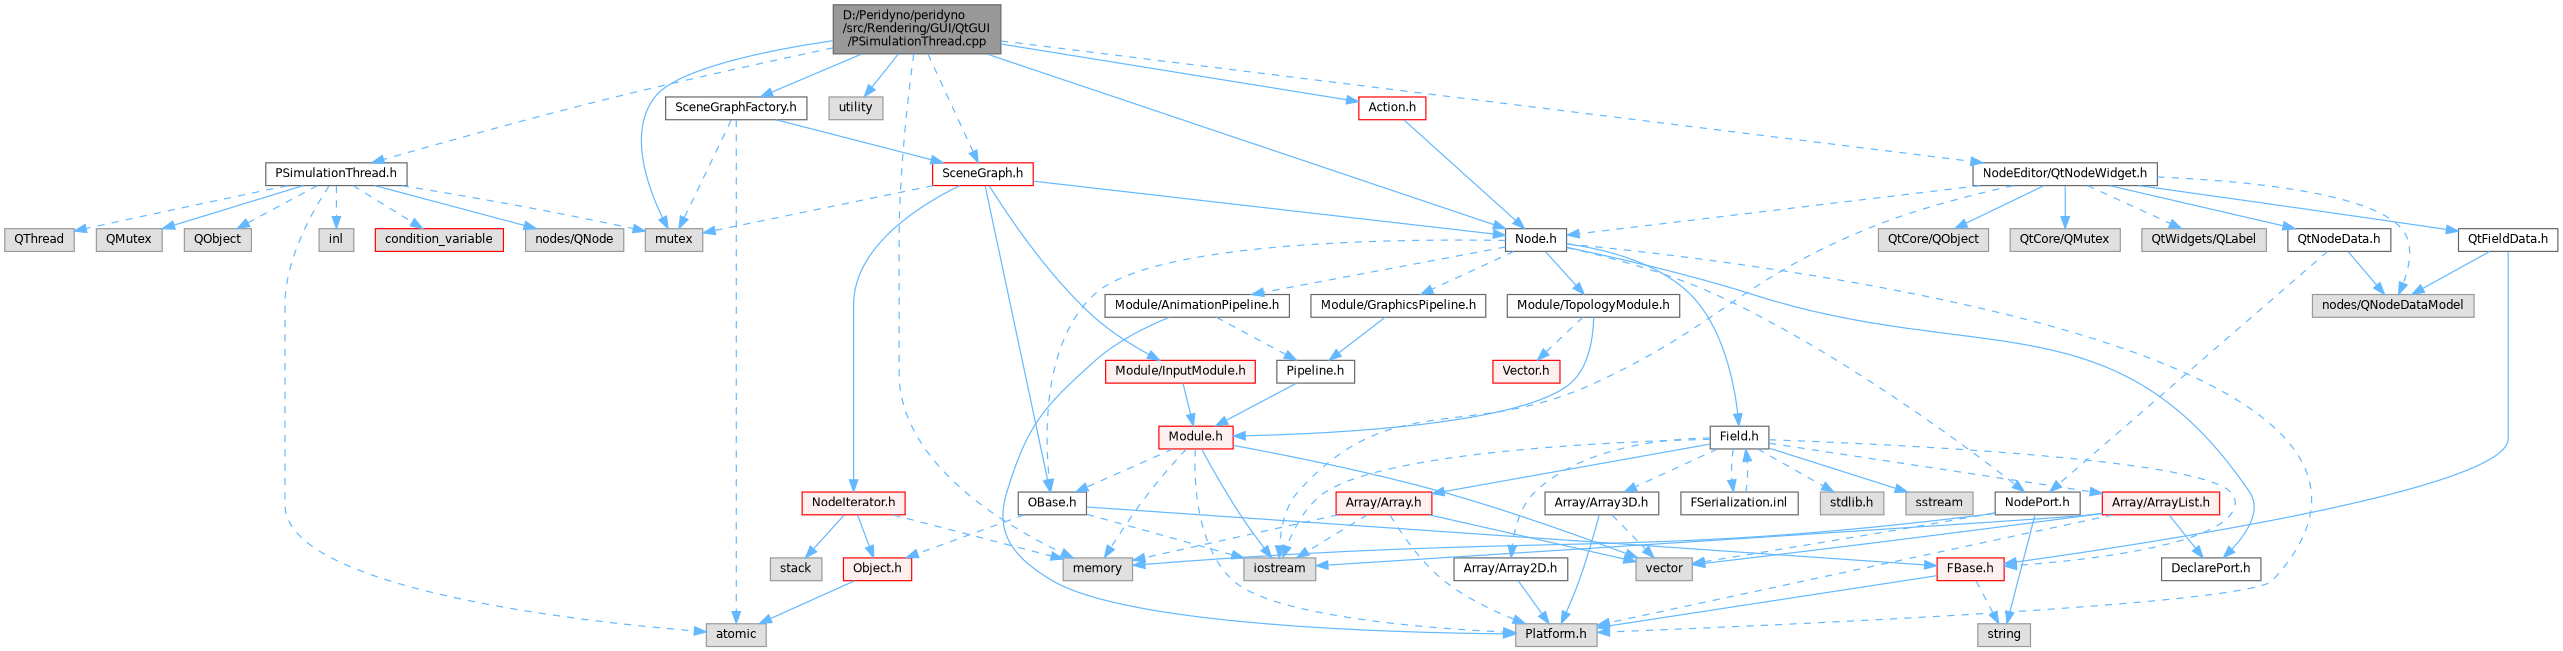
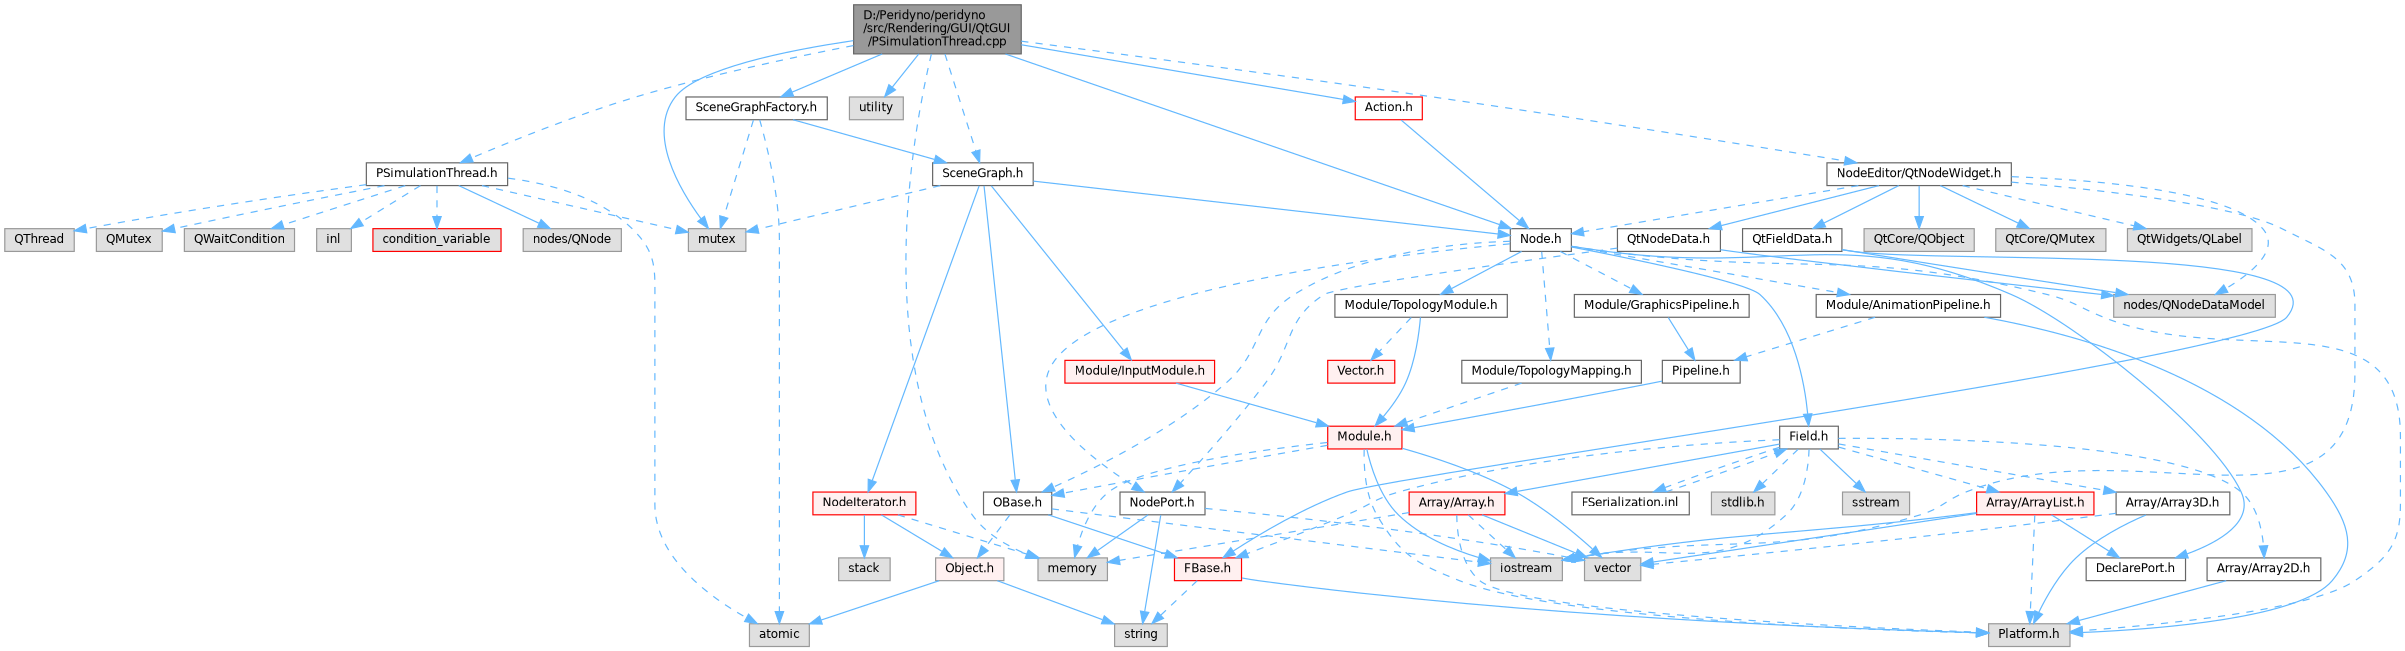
node "SceneGraph.h": color red -> grey40
edge "PSimulationThread.h" -> "QMutex": style solid -> dashed
node "QObject": label "QObject" -> "QWaitCondition"
node "Module/TopologyMapping.h": added
node "Object.h": color red -> grey60
edge "Object.h" -> "string": added
